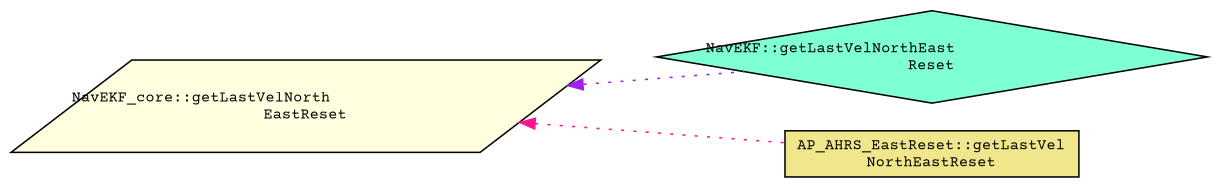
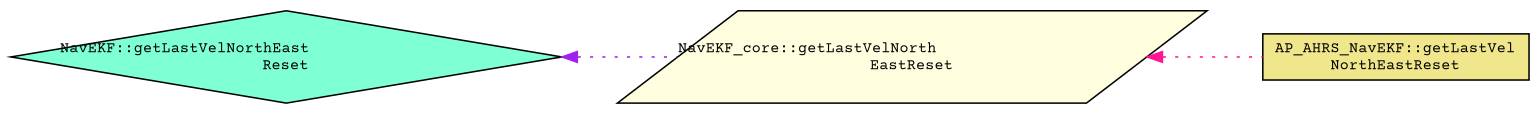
edge "NavEKF::getLastVelNorthEast Reset" -> "NavEKF_core::getLastVelNorth EastReset": reversed
node "AP_AHRS_EastReset::getLastVel NorthEastReset": label "AP_AHRS_EastReset::getLastVel NorthEastReset" -> "AP_AHRS_NavEKF::getLastVel NorthEastReset"
